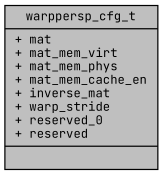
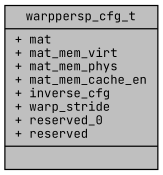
node "warppersp_cfg_t": text "+ inverse_mat" -> "+ inverse_cfg"
